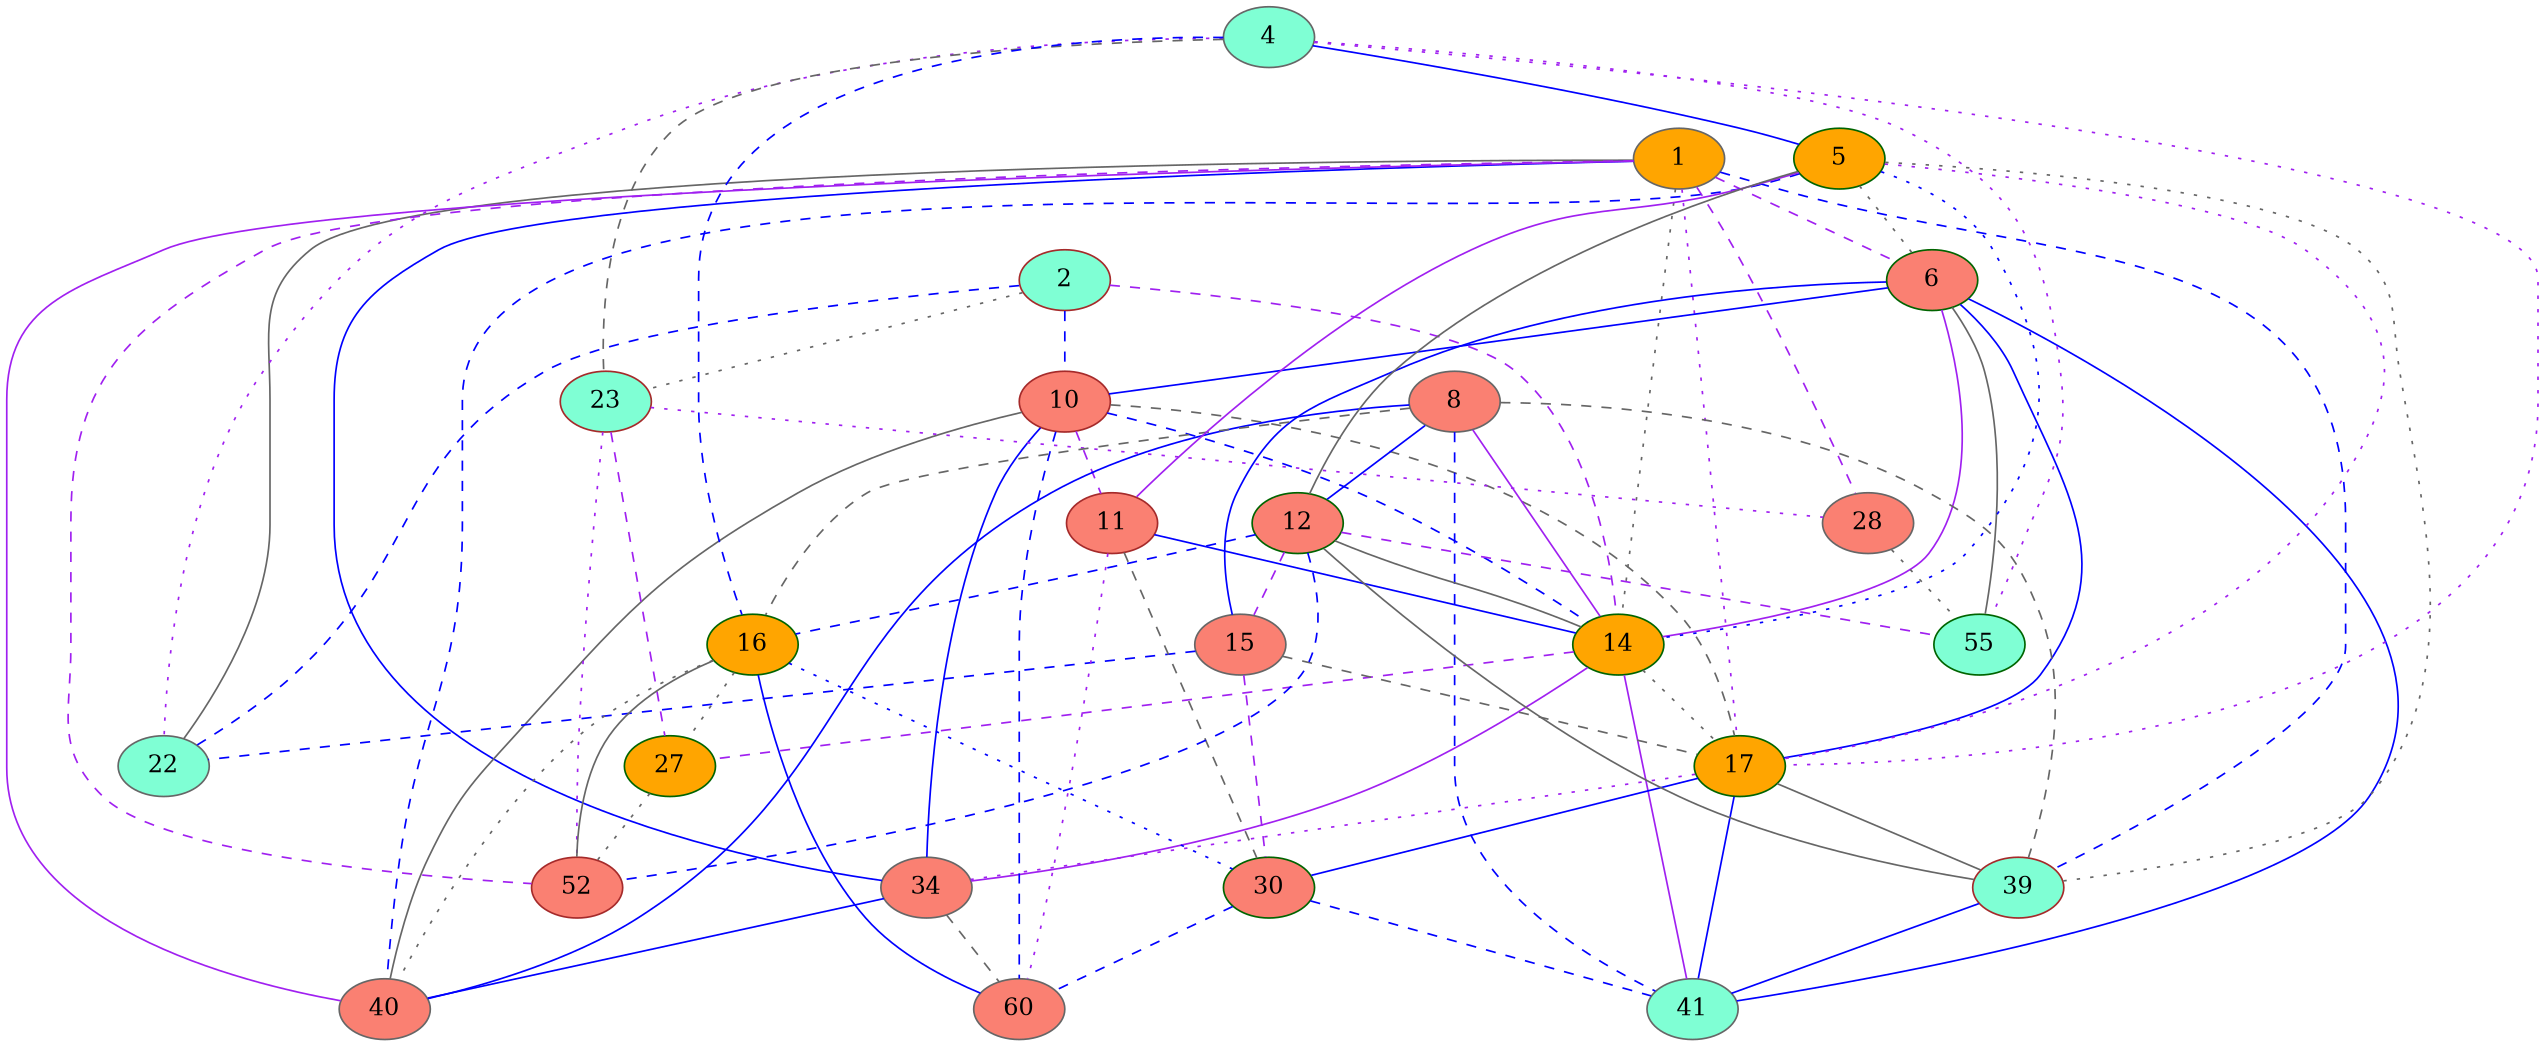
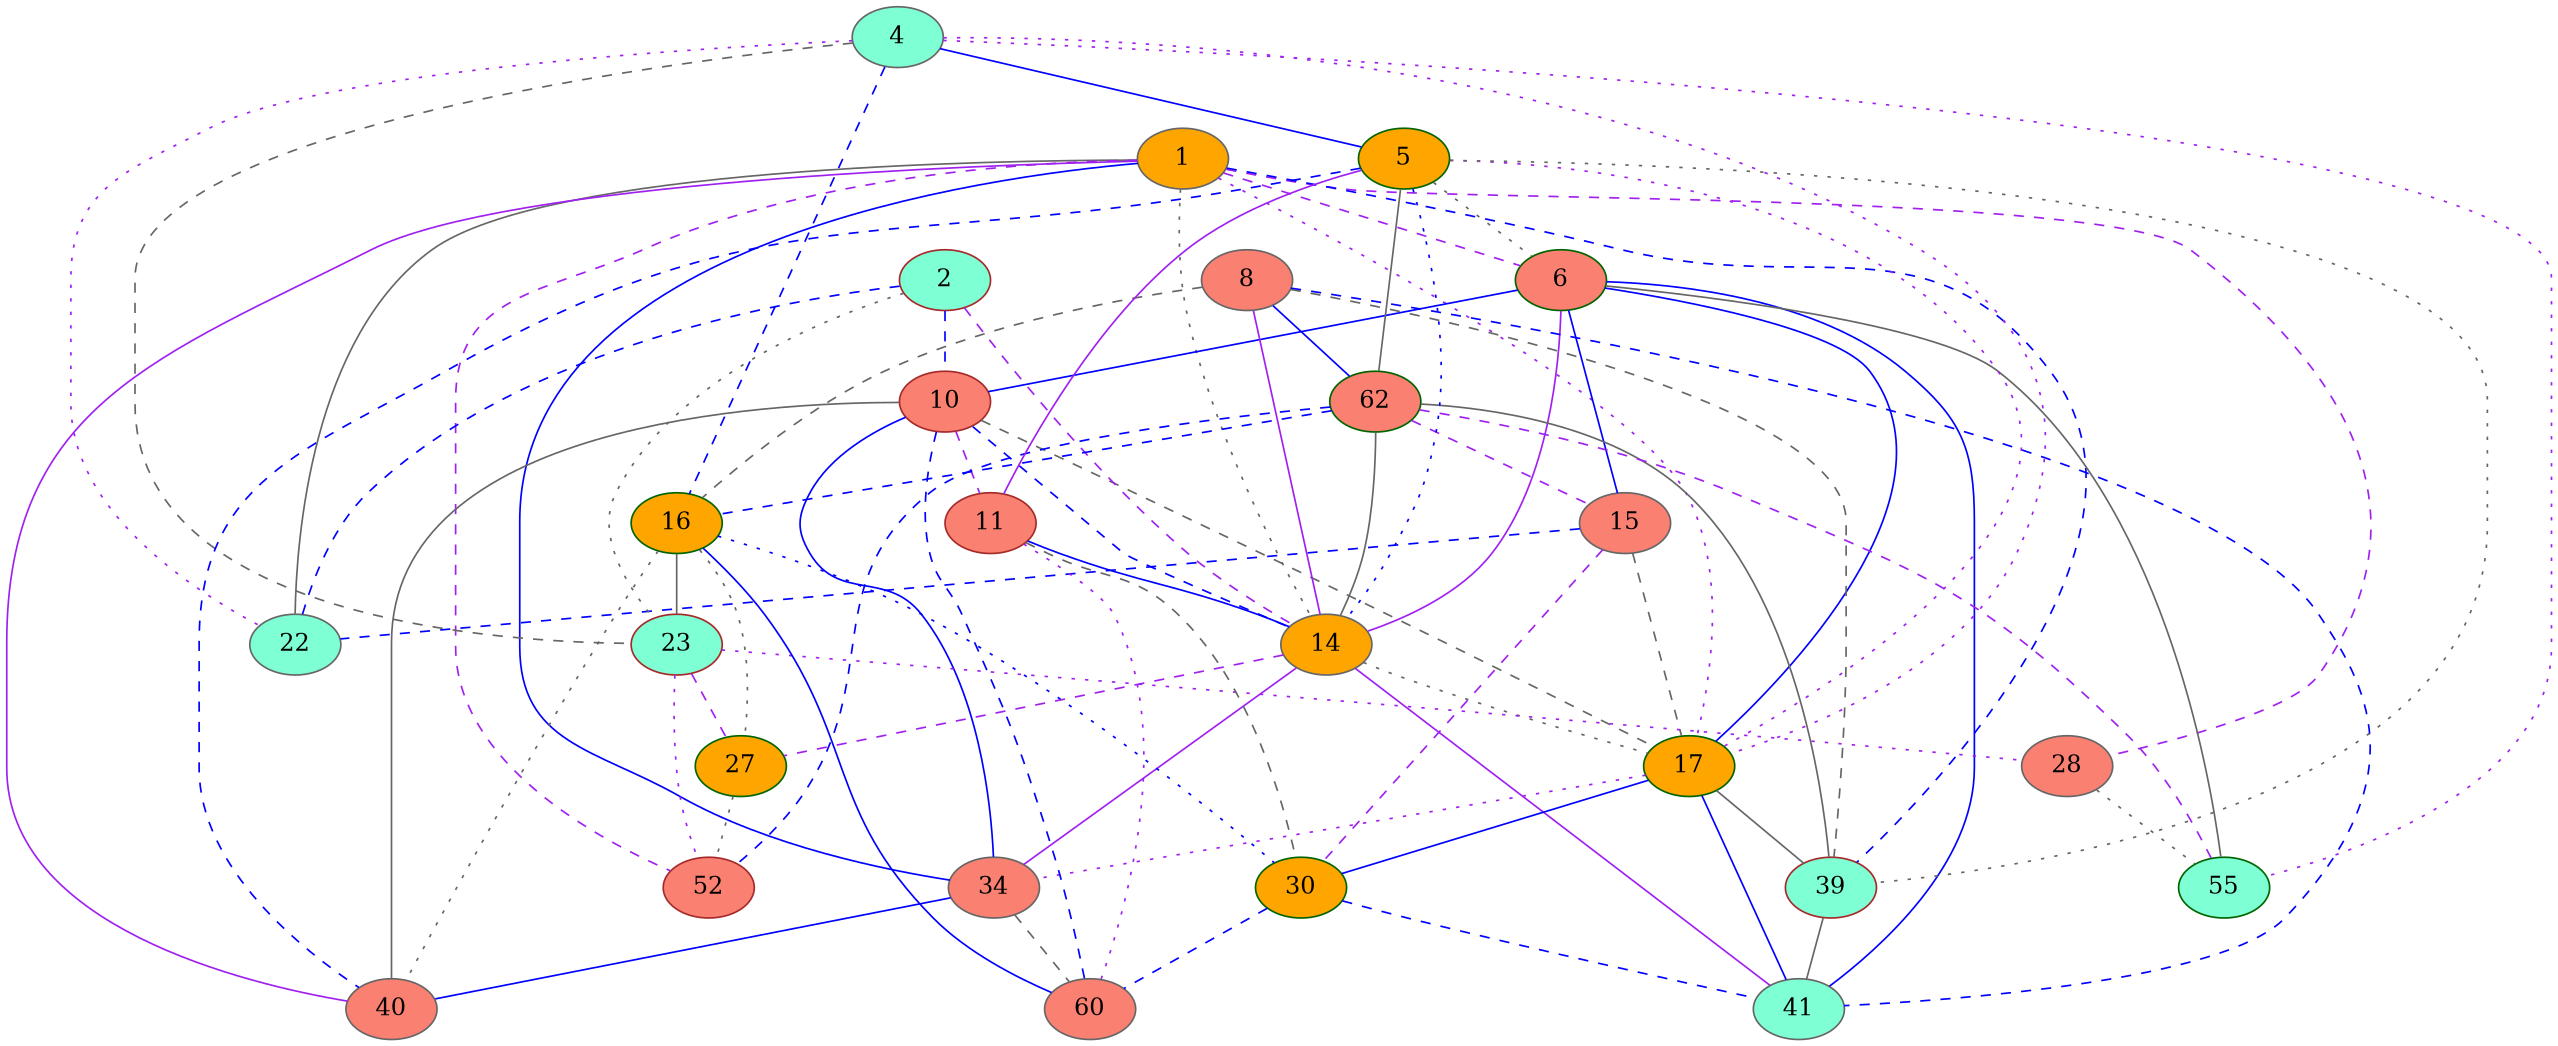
node "12": label "12" -> "62"
edge "8" -- "40": removed
node "14": color darkgreen -> gray40
edge "16" -- "52": now "16" -- "23"
node "30": fillcolor salmon -> orange
edge "39" -- "41": color blue -> gray40
